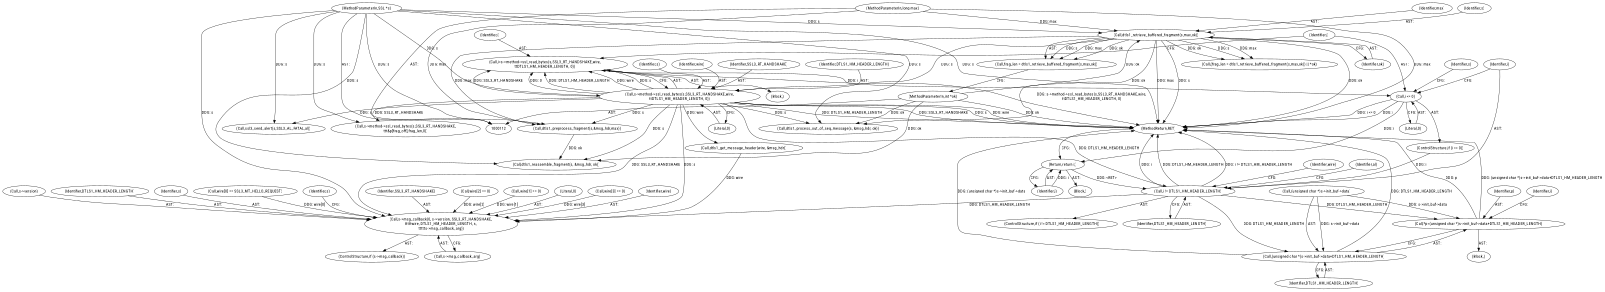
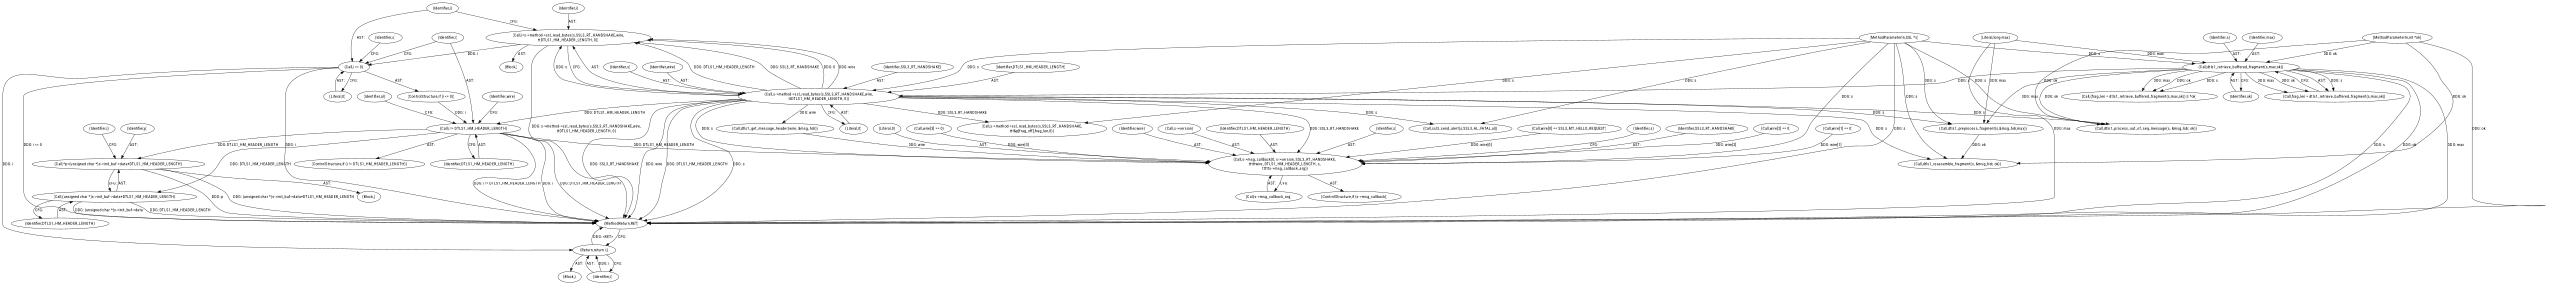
node "(MethodParameterIn,long max)": label "(MethodParameterIn,long max)" -> "(Literal,long max)"
edge "(Call,frag_len = dtls1_retrieve_buffered_fragment(s,max,ok))" -> "(MethodParameterIn,int *ok)": now "(Call,frag_len = dtls1_retrieve_buffered_fragment(s,max,ok))" -> "(Call,dtls1_retrieve_buffered_fragment(s,max,ok))"
node "1000112": removed
edge "(Return,return i;)" -> "(Call,i != DTLS1_HM_HEADER_LENGTH)": now "(Return,return i;)" -> "(MethodReturn,RET)"
node "(Call,(unsigned char *)s->init_buf->data)": removed
